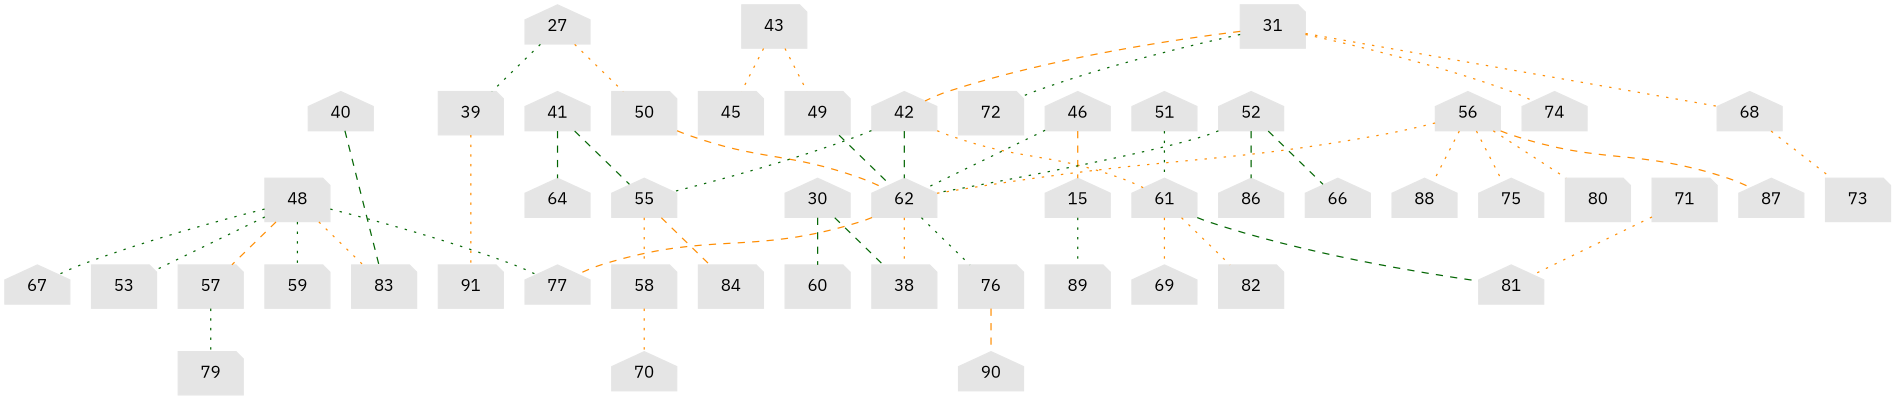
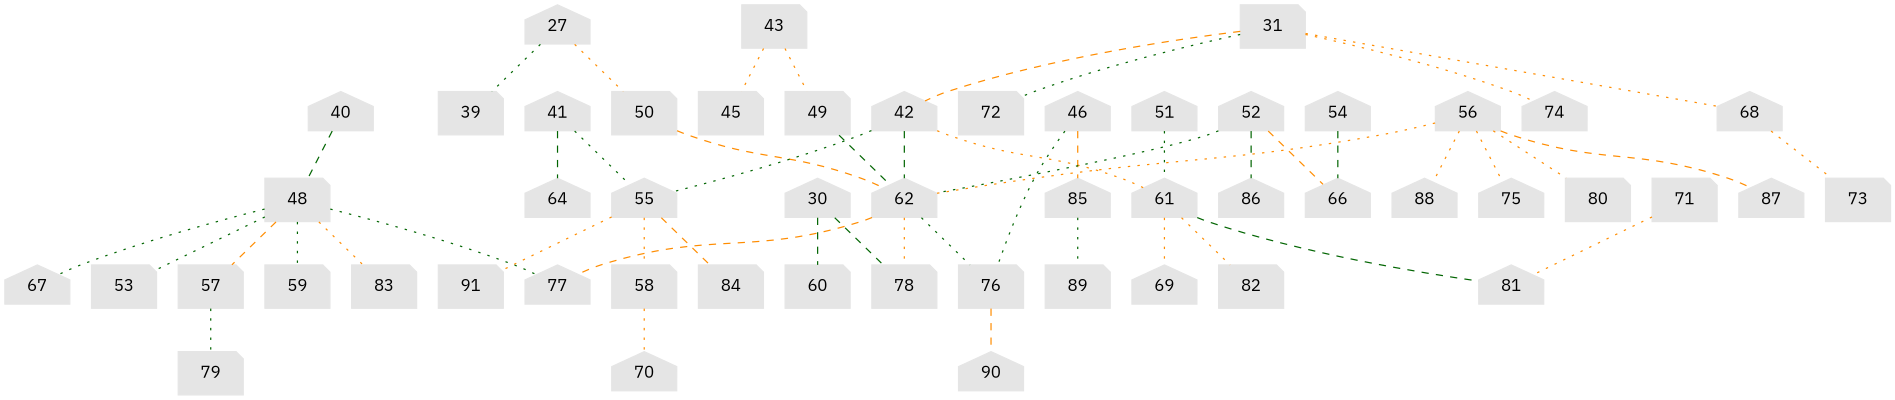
node "54": added
edge "41" -- "55": style dashed -> dotted
edge "52" -- "66": color darkgreen -> darkorange
edge "46" -- "62": now "46" -- "76"
edge "40" -- "83": now "40" -- "48"
edge "39" -- "91": now "55" -- "91"
node "15": label "15" -> "85"
node "38": label "38" -> "78"
